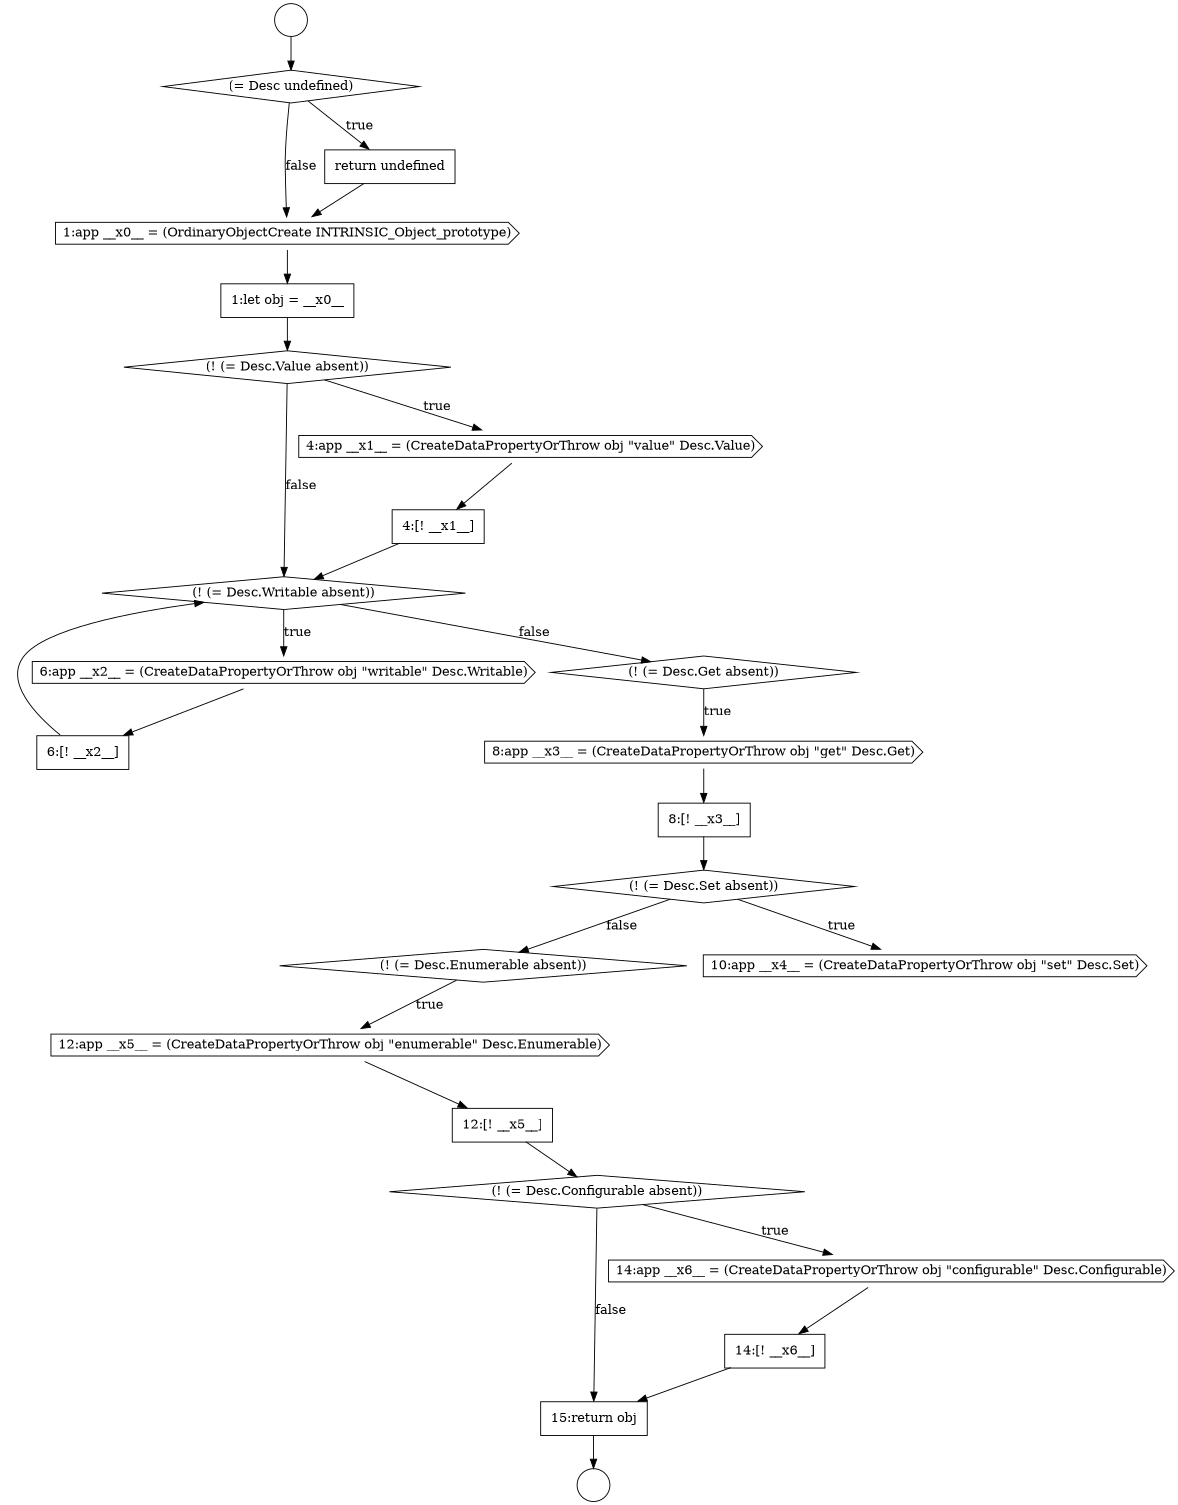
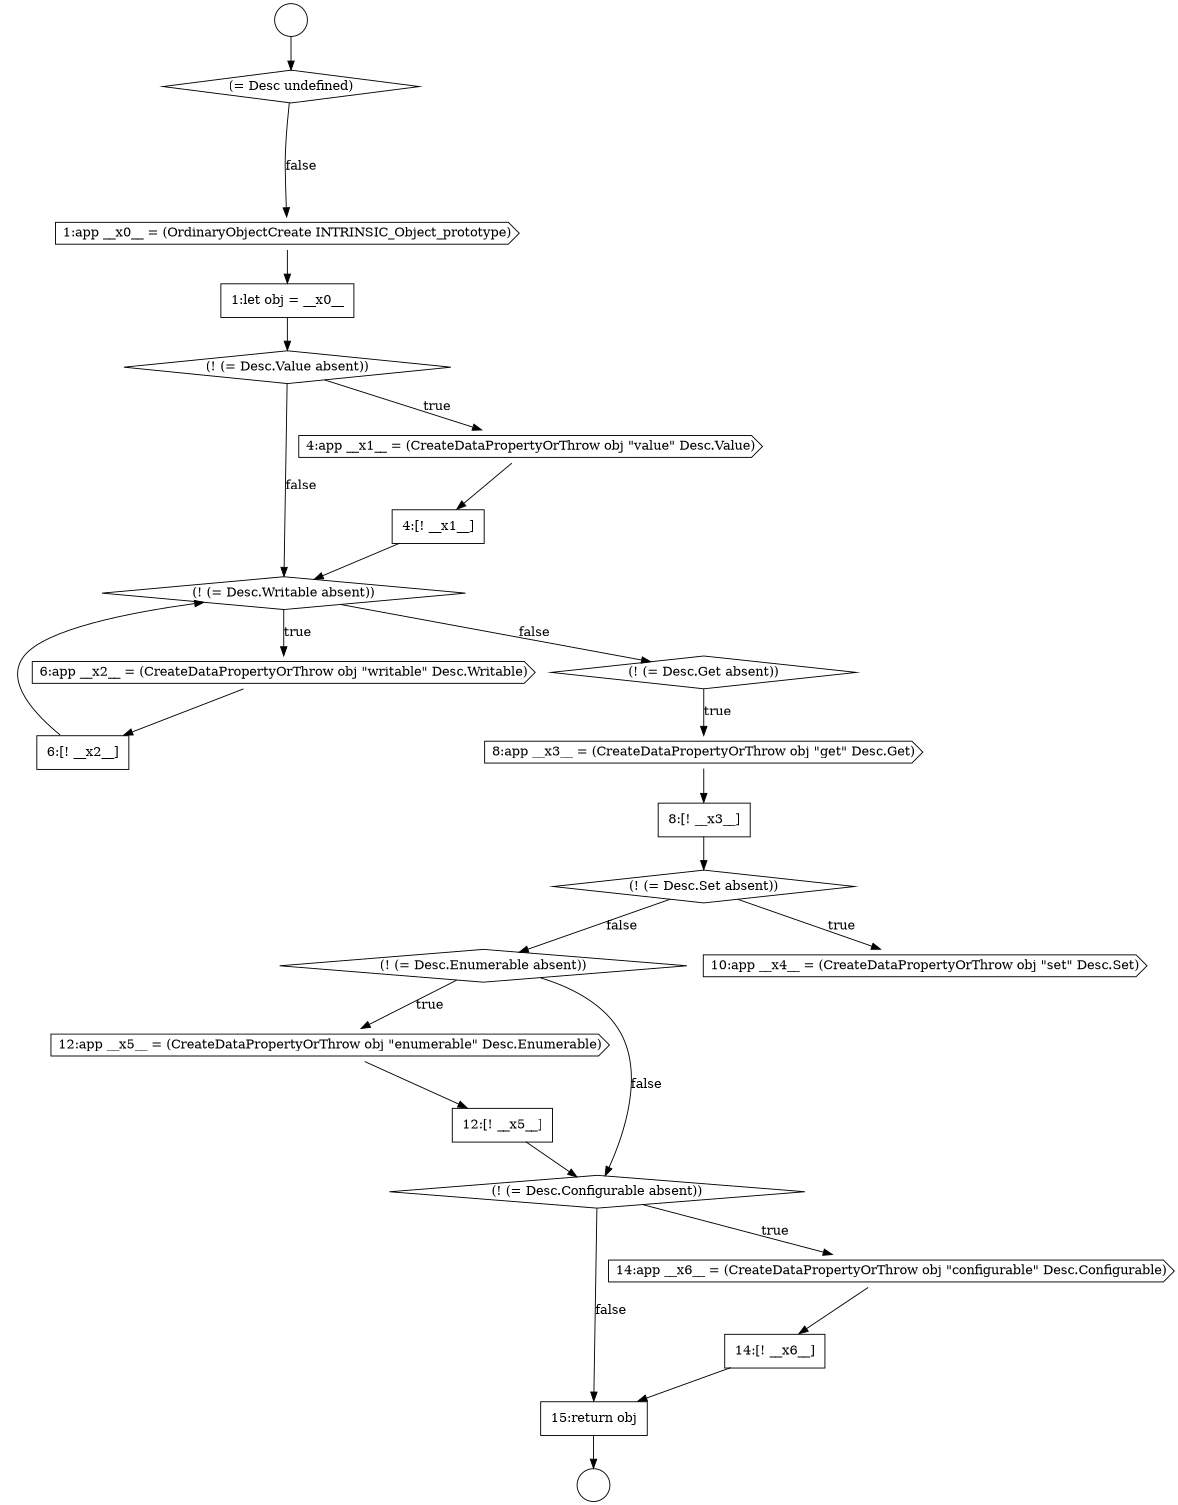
node "return undefined": removed
edge "(! (= Desc.Enumerable absent))" -> "(! (= Desc.Configurable absent))": added, label "false"
